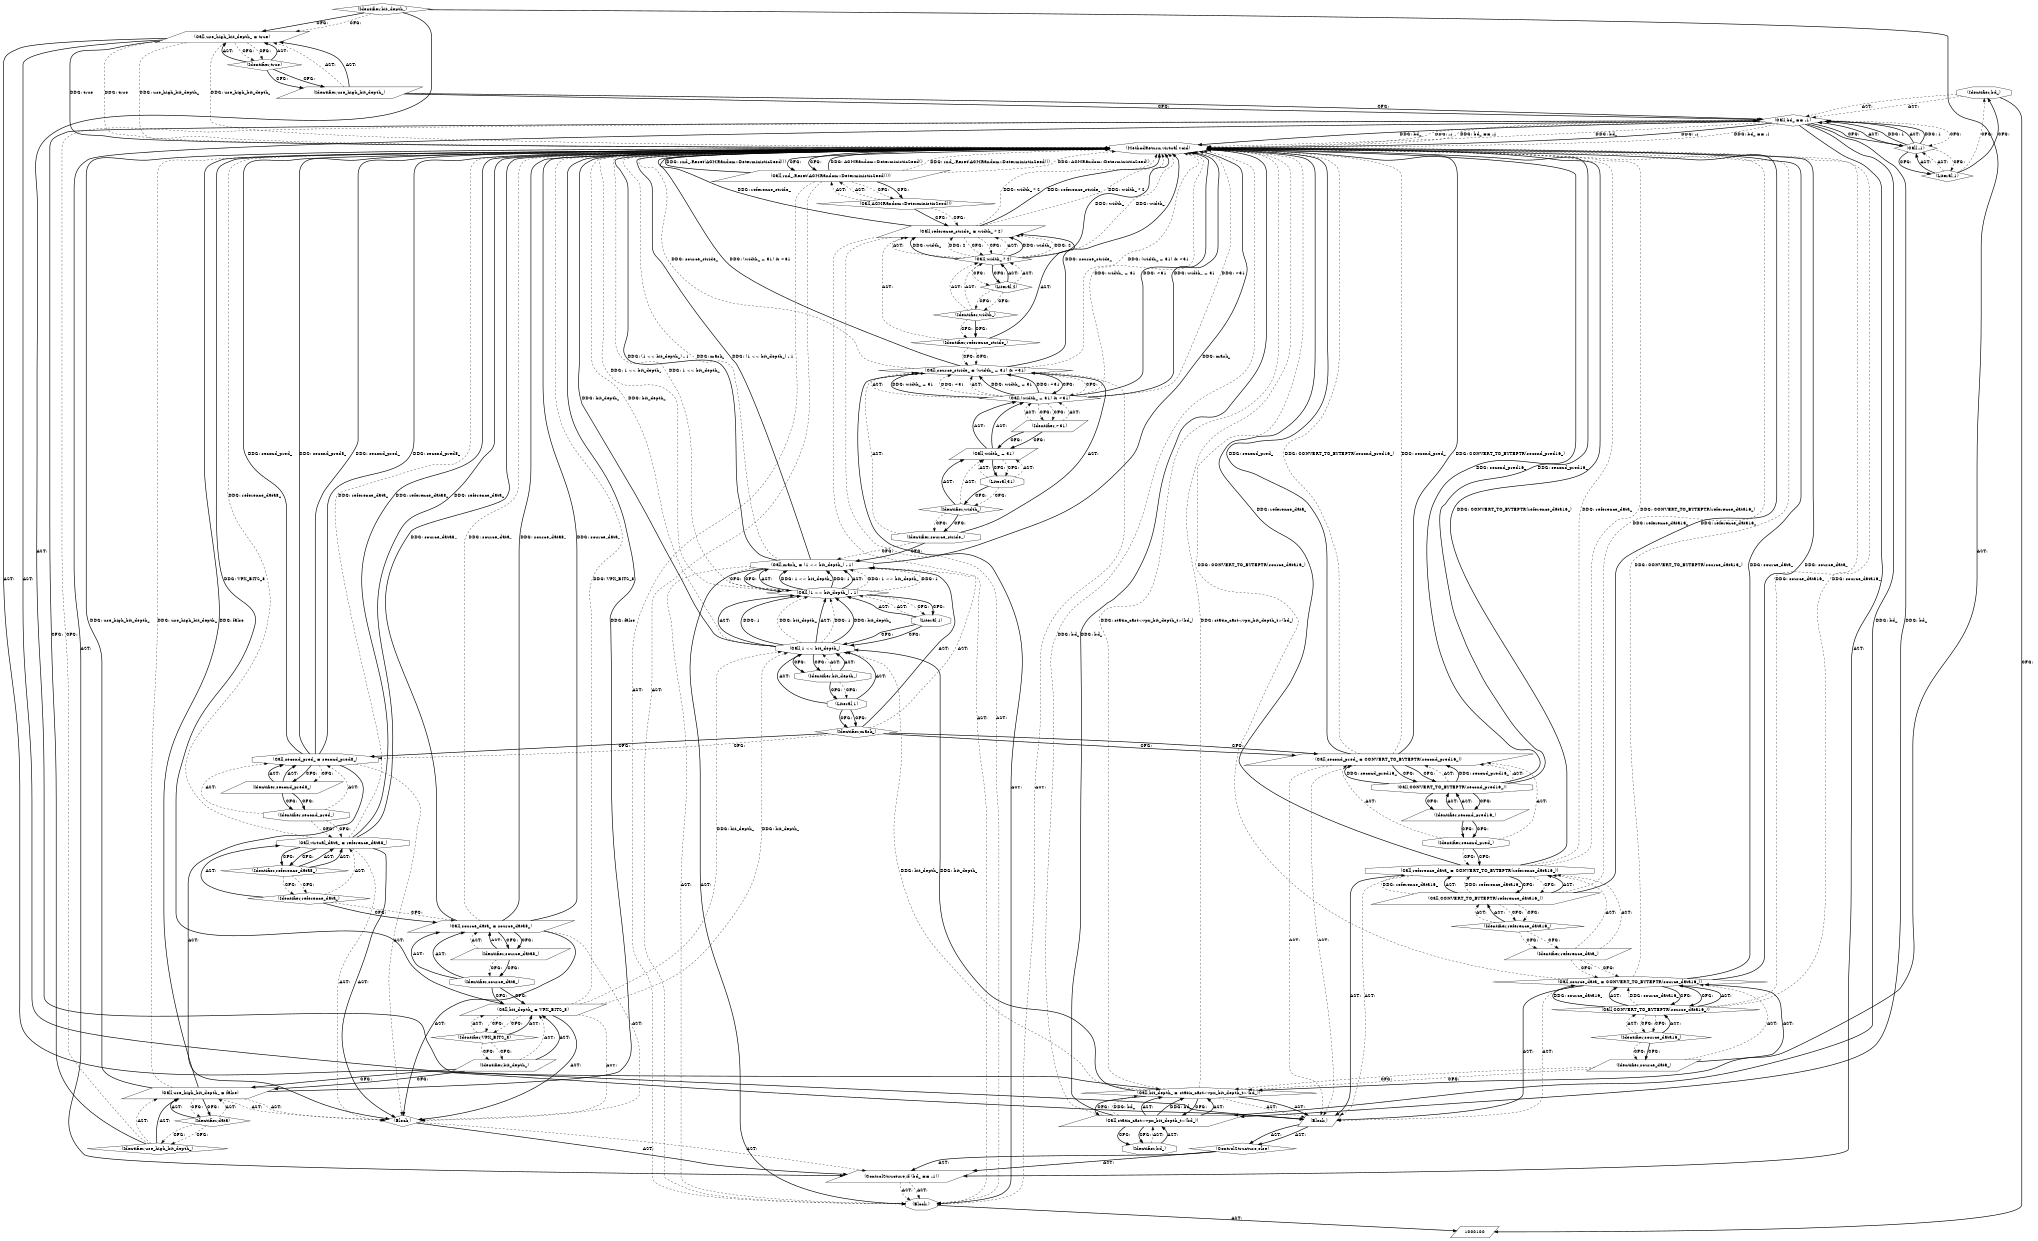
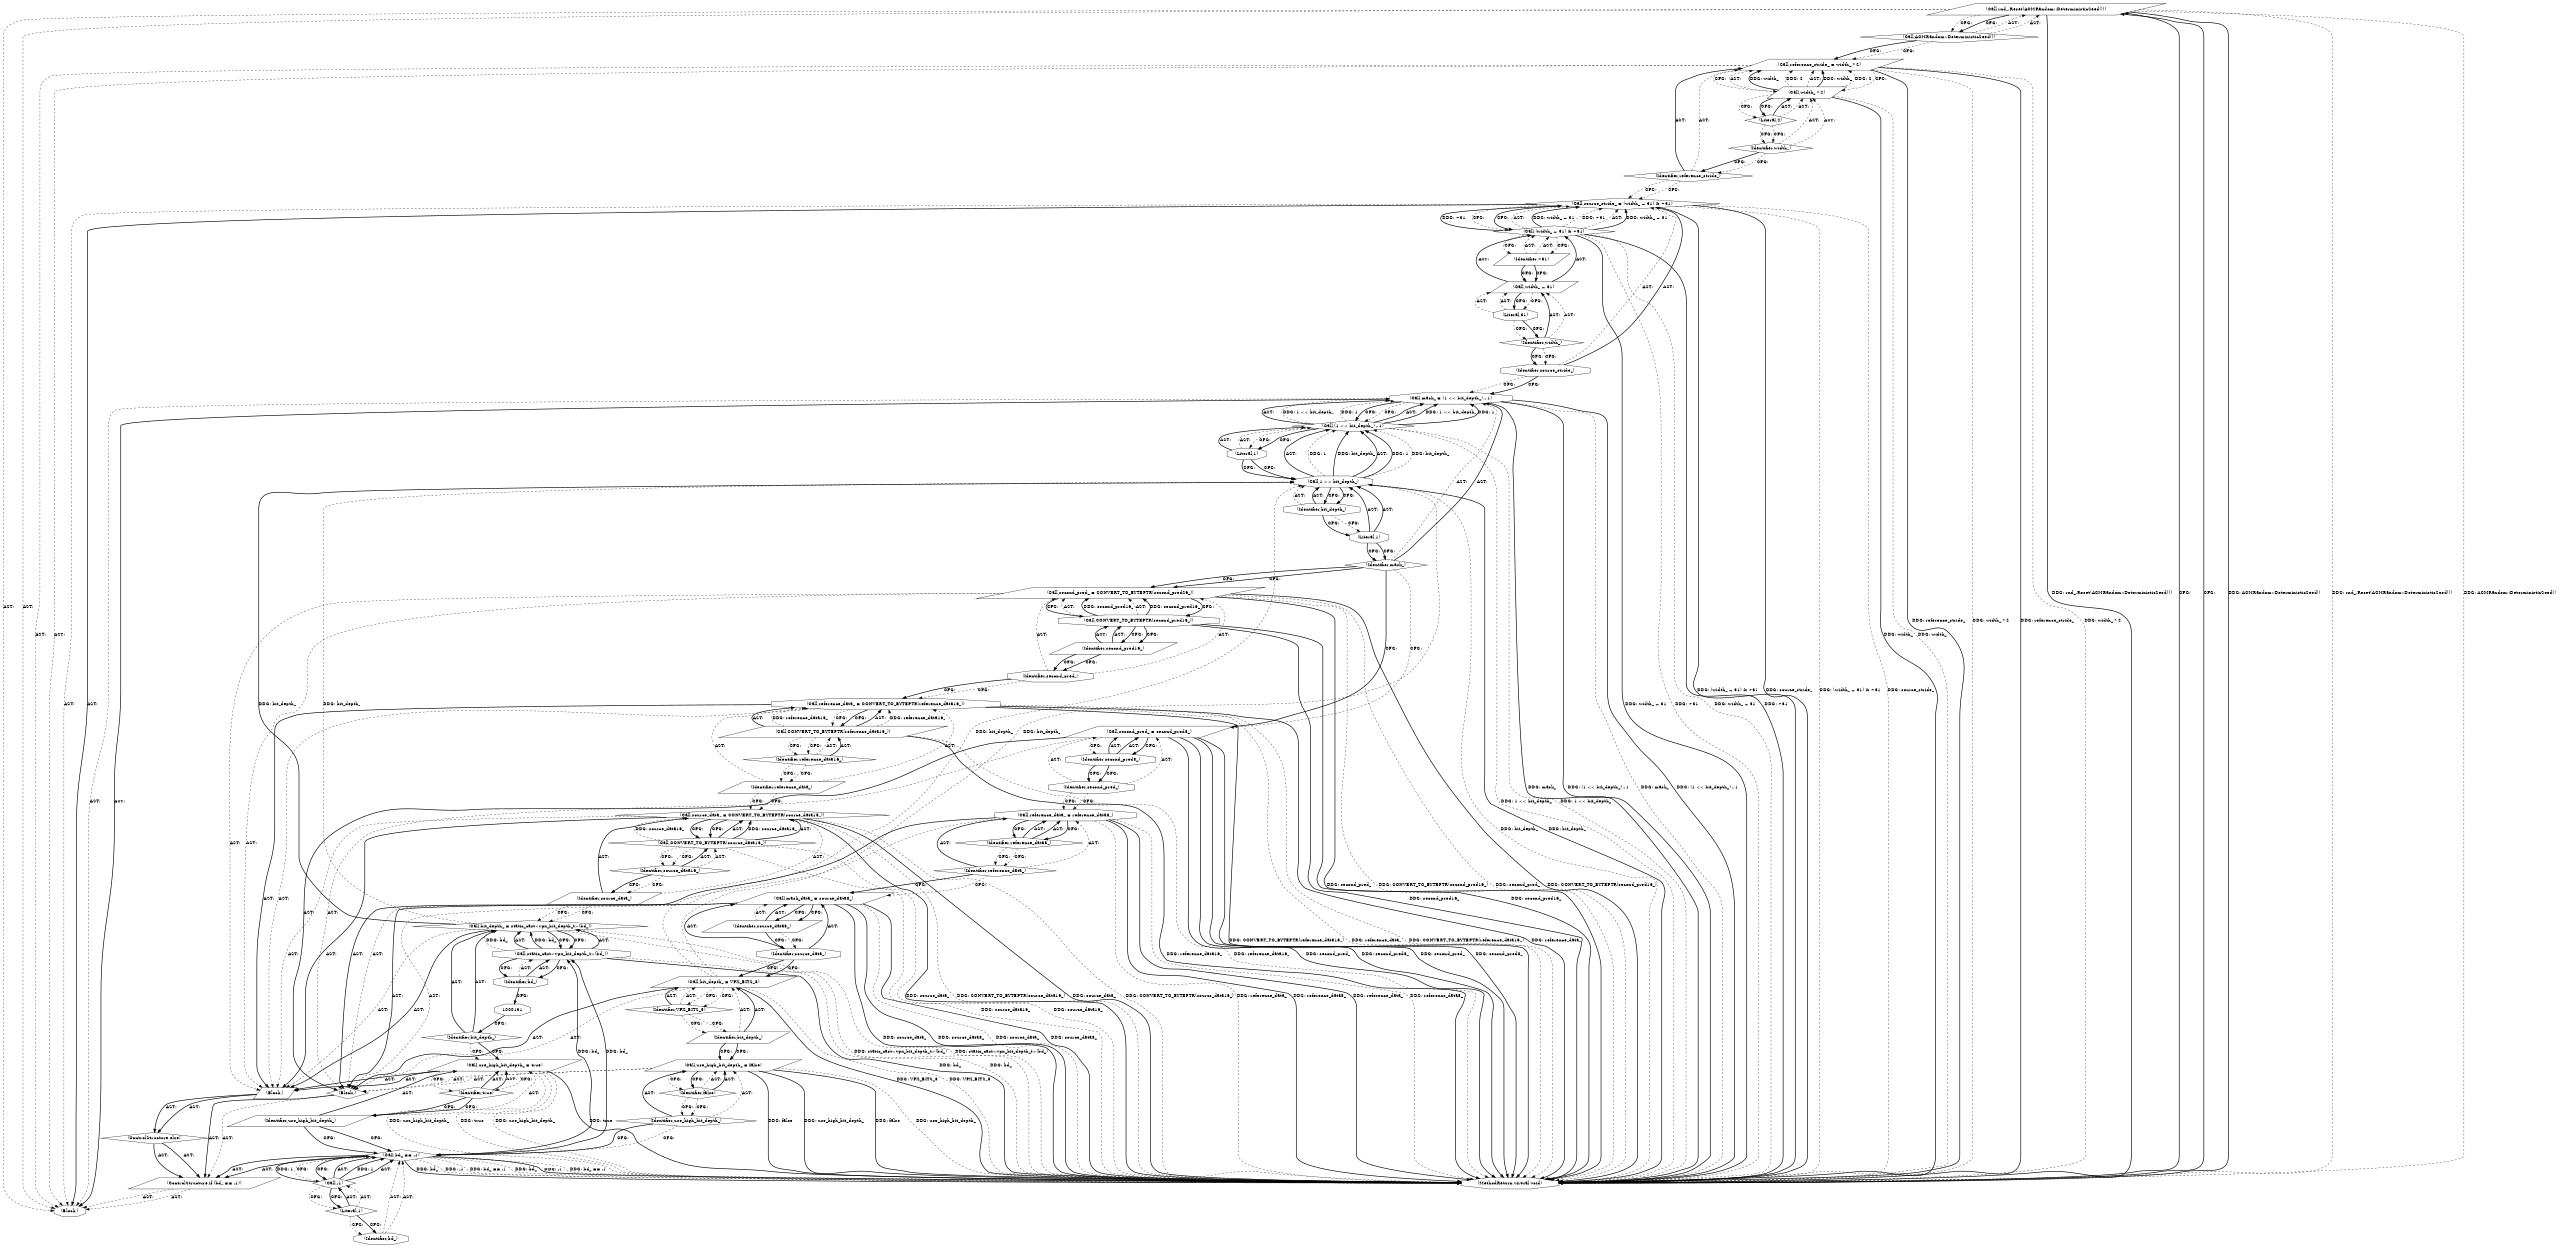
node "(Call,width_ * 2)": shape diamond -> parallelogram
node "(Call,second_pred_ = second_pred8_)": shape octagon -> parallelogram
node "(Call,second_pred_ = CONVERT_TO_BYTEPTR(second_pred16_))": label "(Call,second_pred_ = CONVERT_TO_BYTEPTR(second_pred16_))" -> "(Call,second_pred_ = CONVERT_TO_BYTEPTR(second_pred26_))"
node "(Identifier,second_pred8_)": shape parallelogram -> octagon
node "(Call,virtual_data_ = reference_data8_)": label "(Call,virtual_data_ = reference_data8_)" -> "(Call,reference_data_ = reference_data8_)"
node "(Call,source_data_ = source_data8_)": label "(Call,source_data_ = source_data8_)" -> "(Call,mask_data_ = source_data8_)"
node "1000131": added
node "(Identifier,data)": label "(Identifier,data)" -> "(Identifier,false)"
node "(Call,static_cast<vpx_bit_depth_t>(bd_))": shape parallelogram -> octagon
node "1000100": removed
